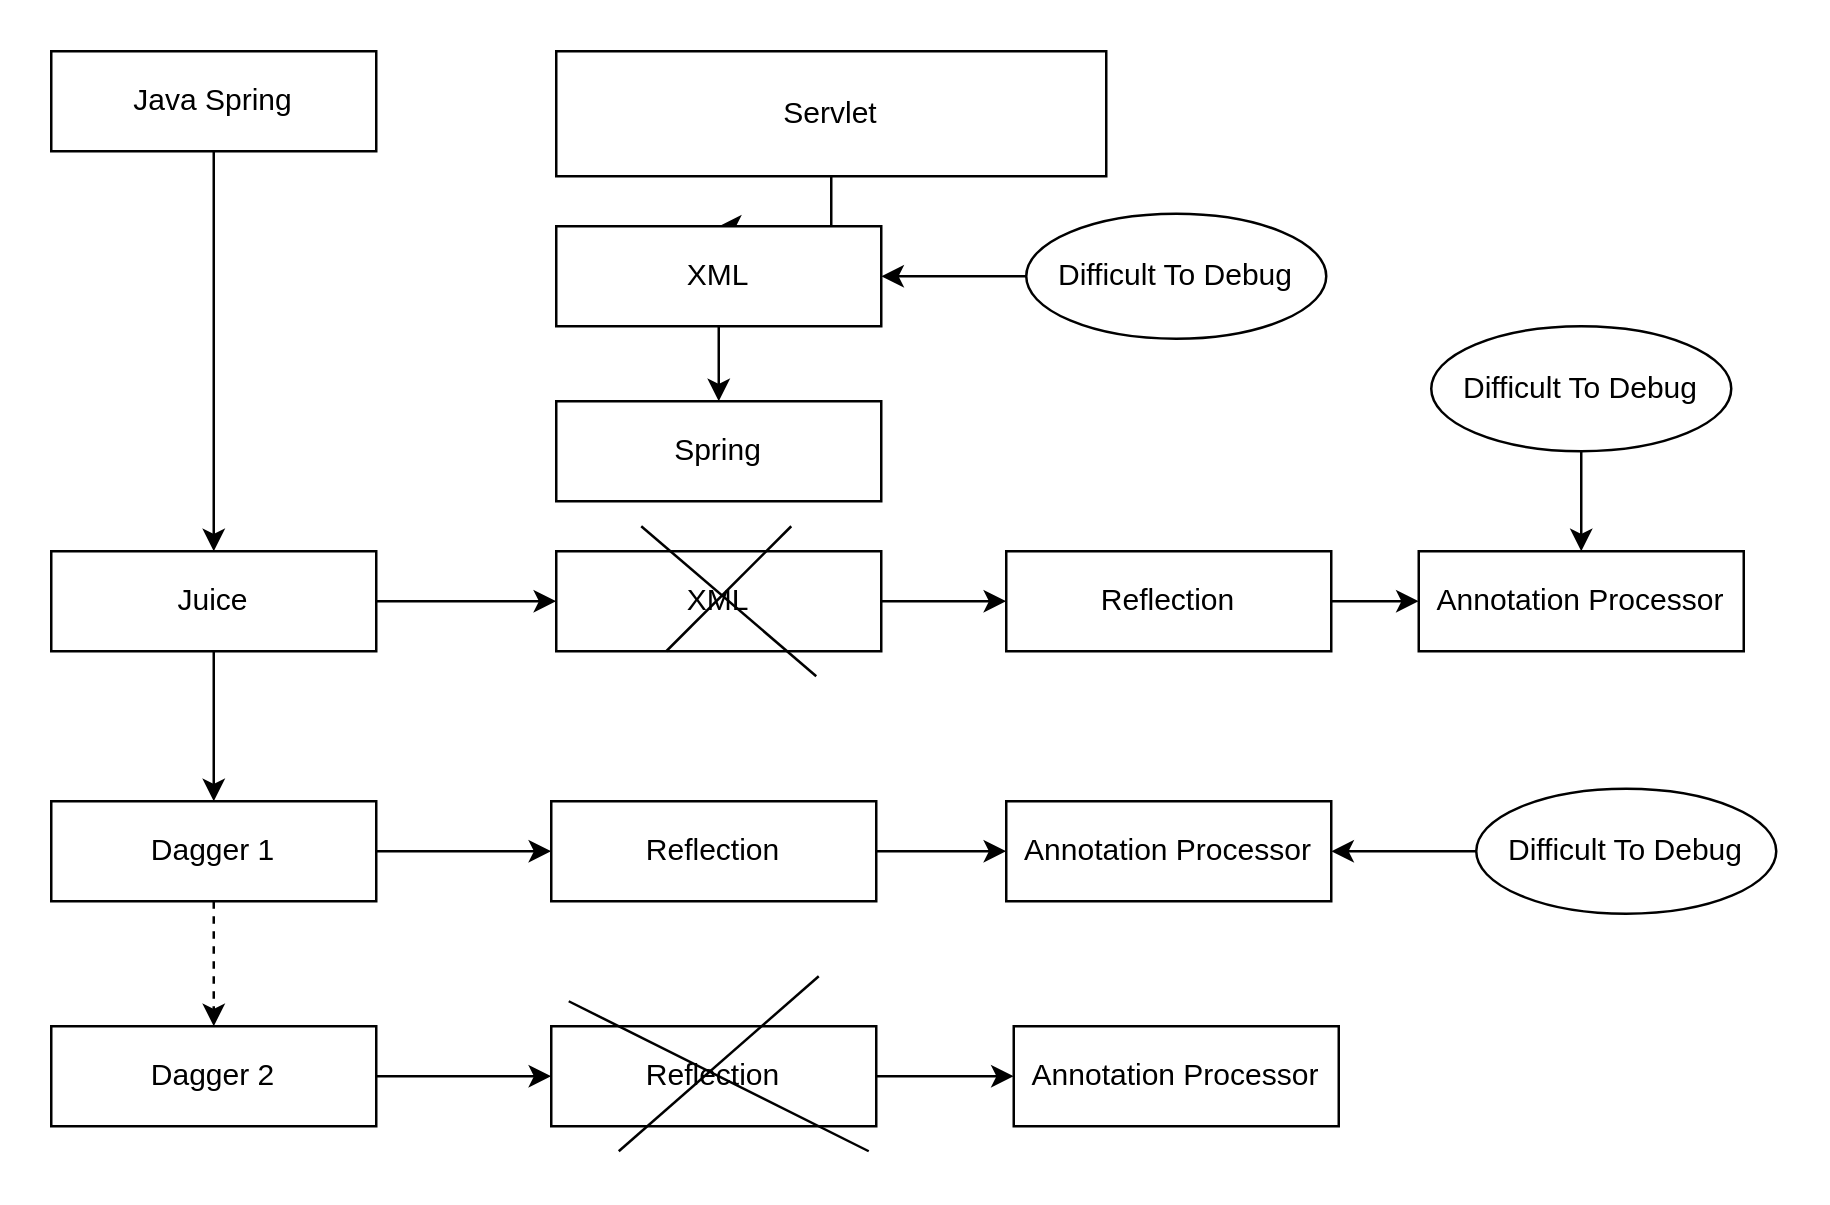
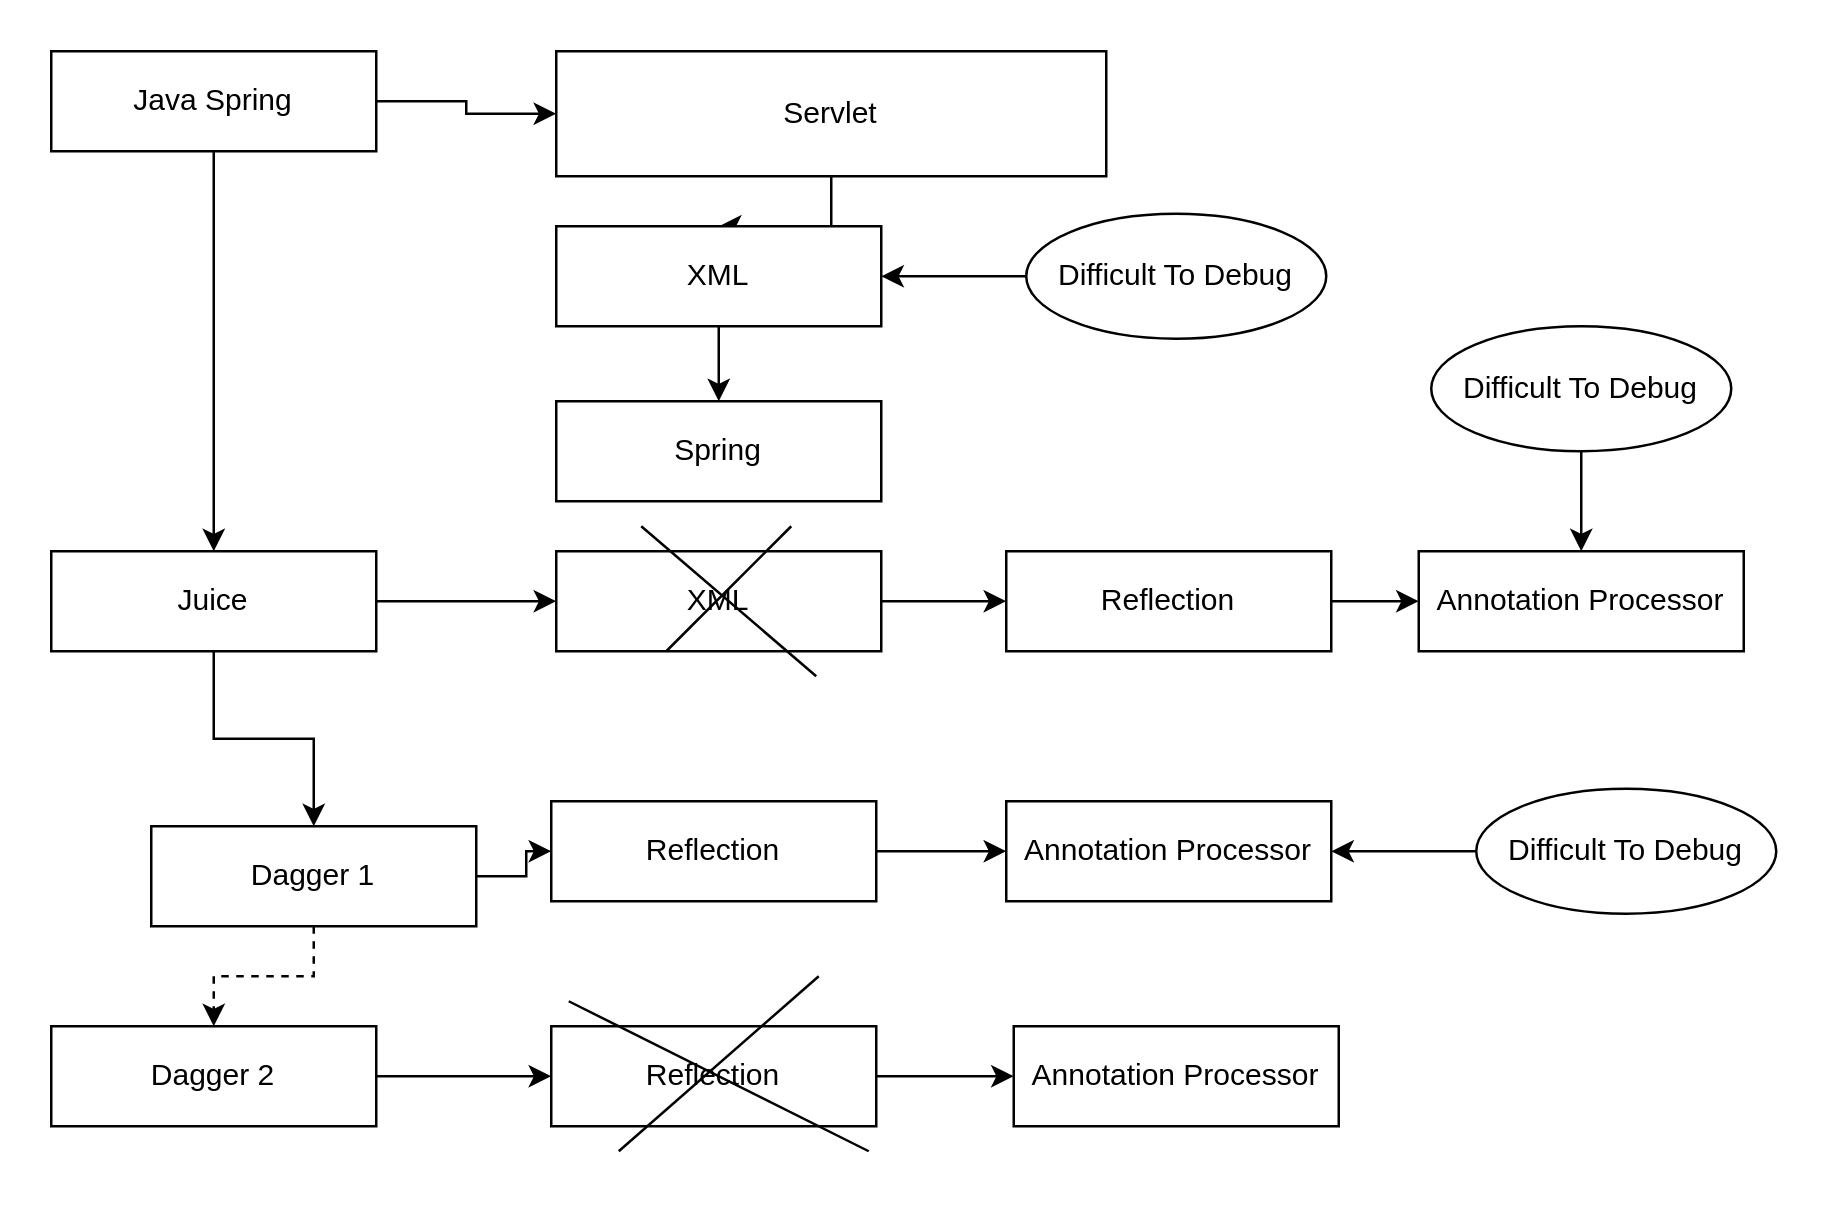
edge "Java Spring" -> "Servlet": added
node "Dagger 1": moved (214, 851) -> (314, 876)
